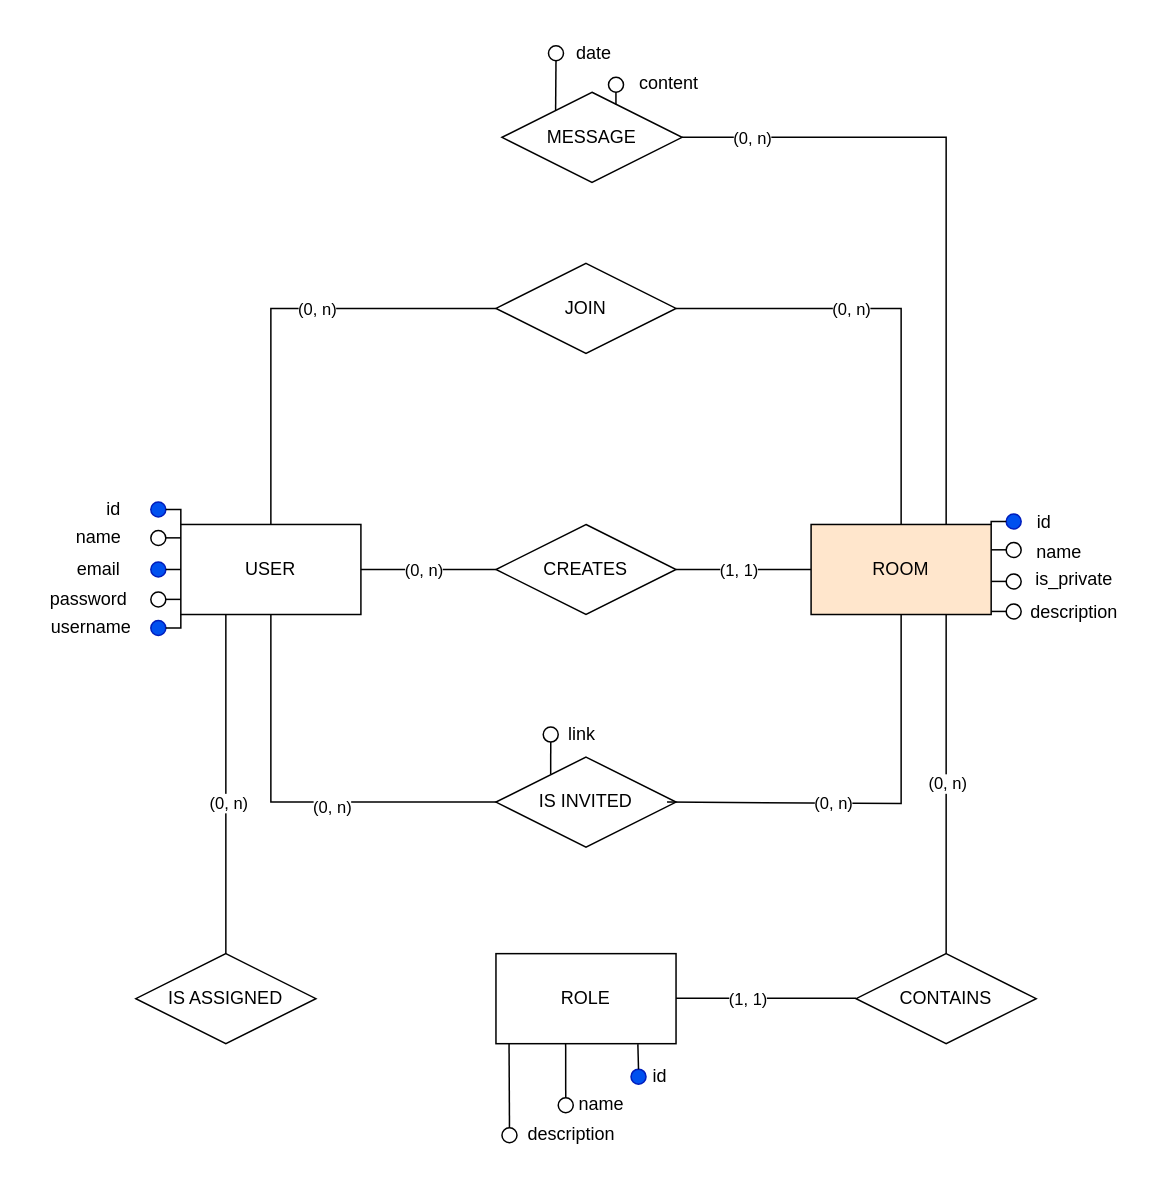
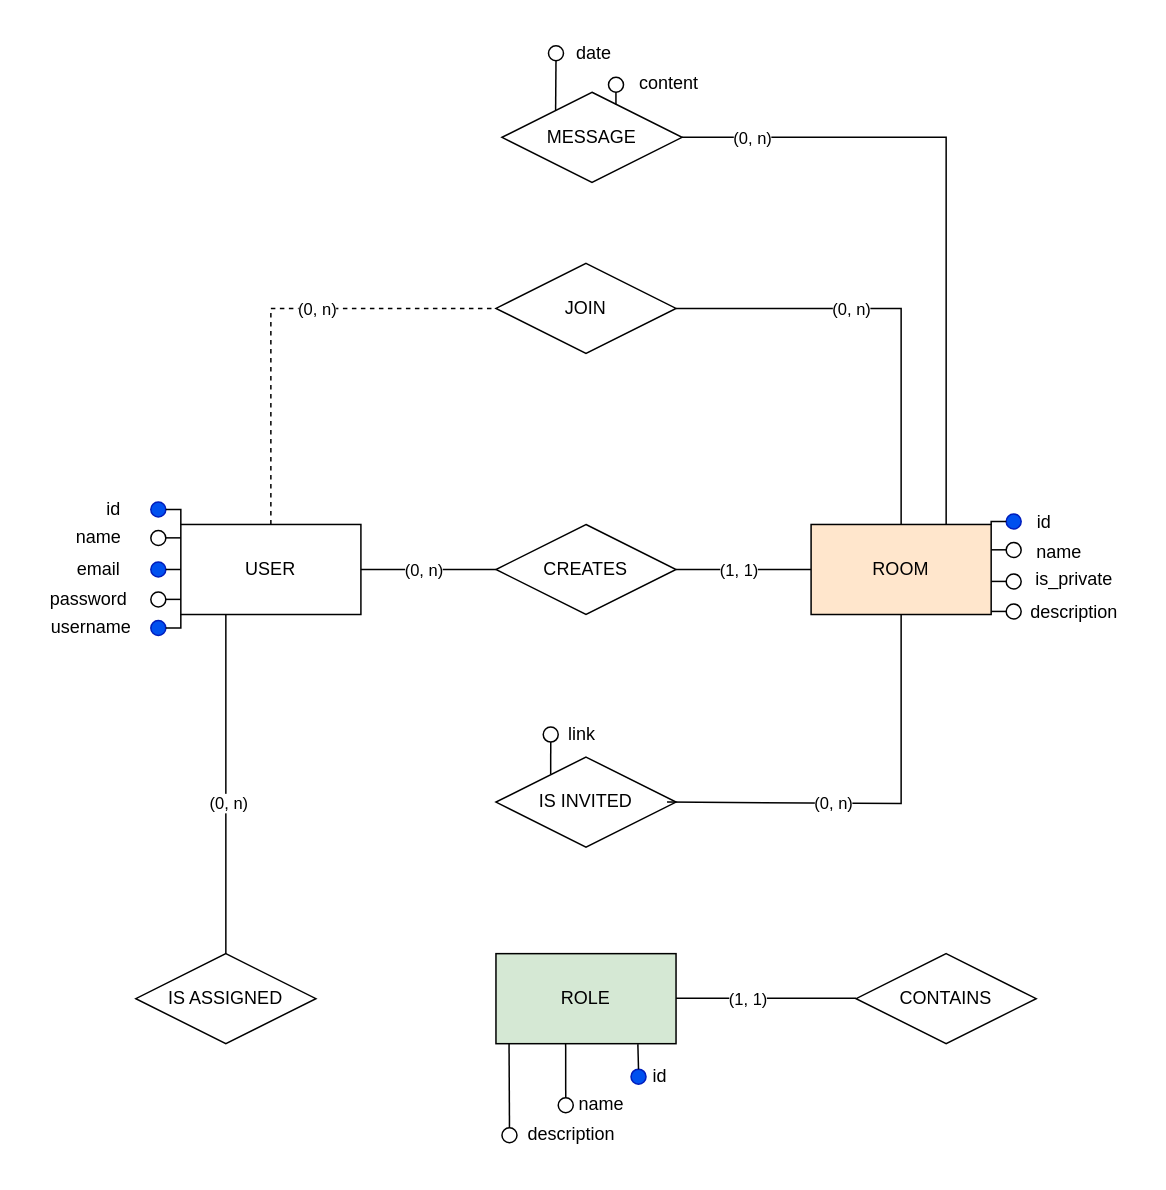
edge "JOIN" -- "USER": style solid -> dashed
edge "USER" -- "IS INVITED": removed, label "(0, n)"
edge "ROOM" -- "CONTAINS": removed, label "(0, n)"
node "ROLE": fillcolor #ffffff -> #d5e8d4
